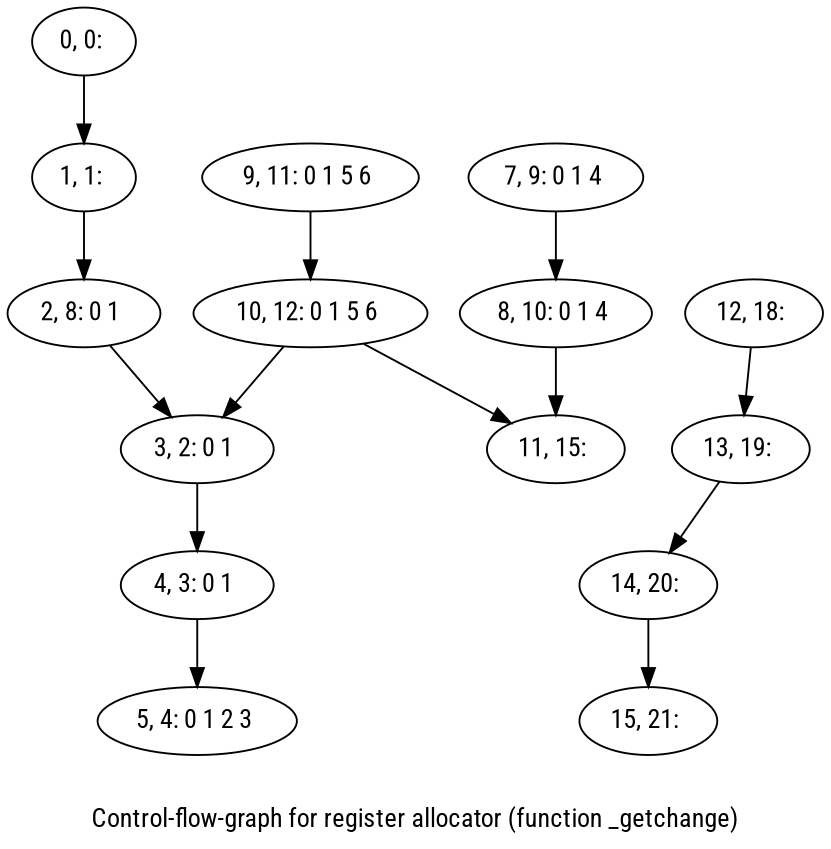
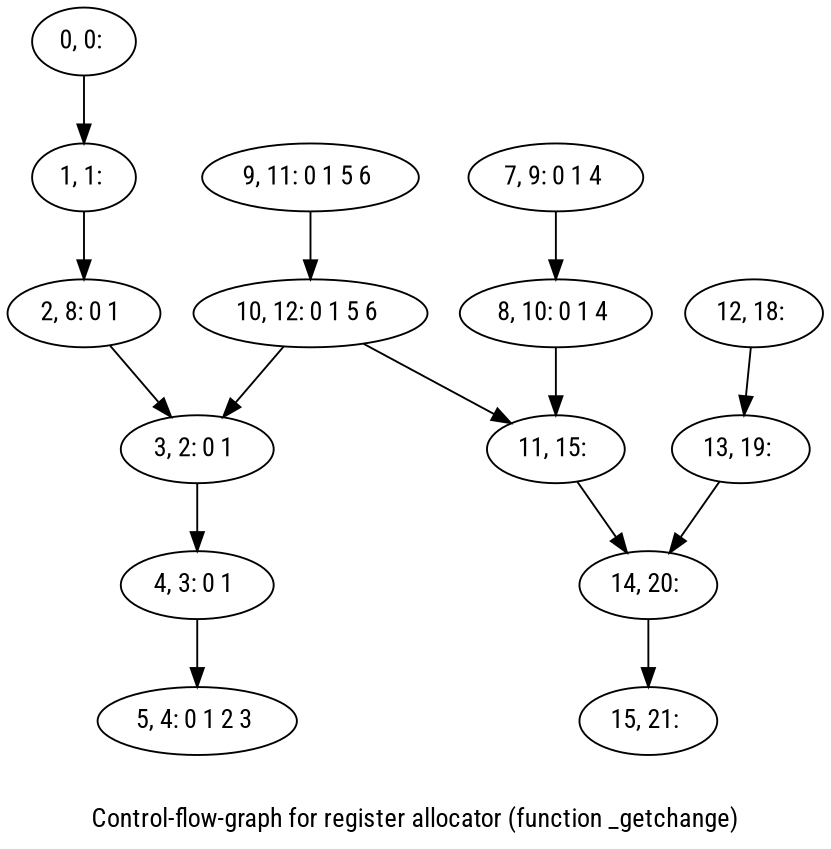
edge "11, 15:" -> "14, 20:": added
